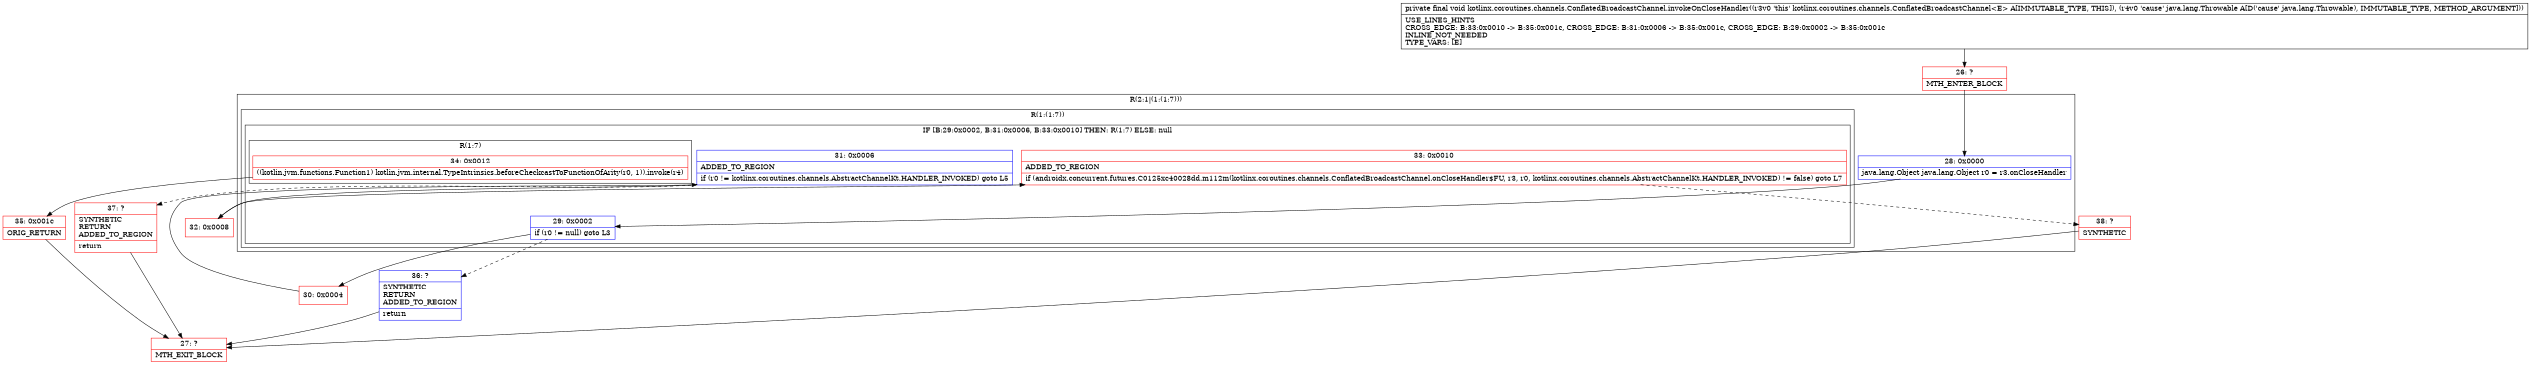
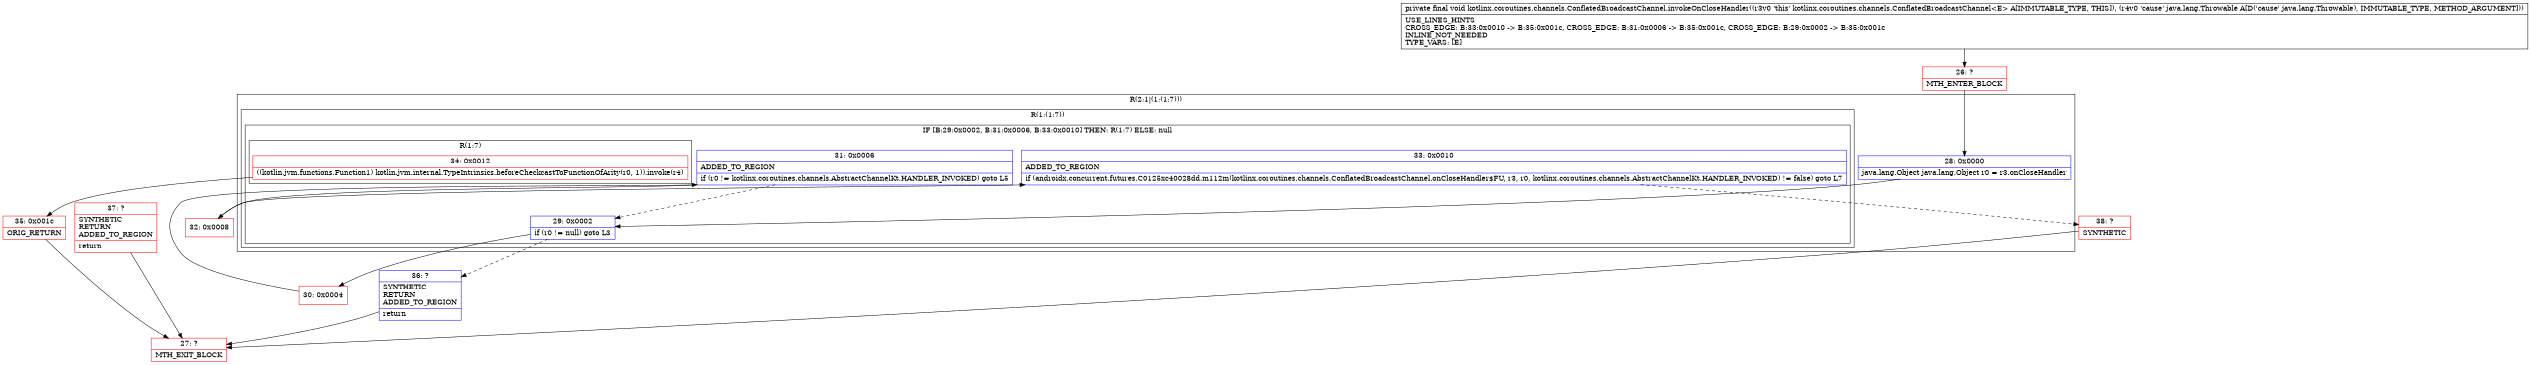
node "33: 0x0010": color red -> blue
edge "31: 0x0006" -> "37: ?": now "31: 0x0006" -> "29: 0x0002"
